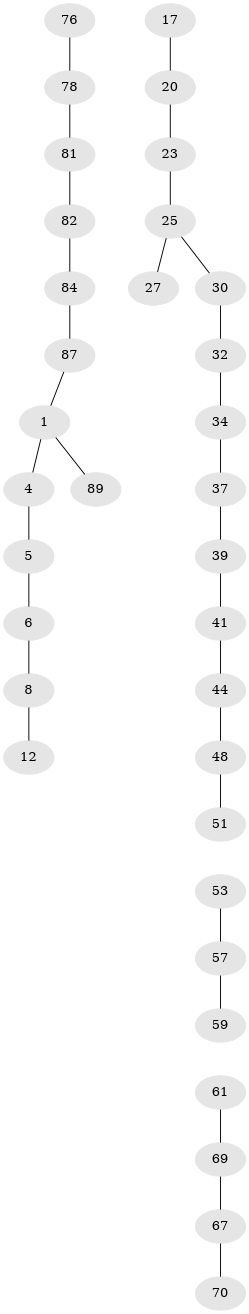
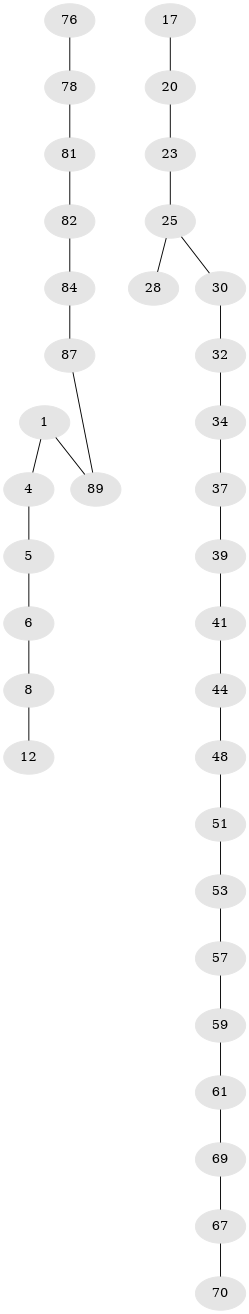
node "27": label "27" -> "28"
edge "87" -- "1": now "87" -- "89"
edge "51" -- "53": added
edge "59" -- "61": added
